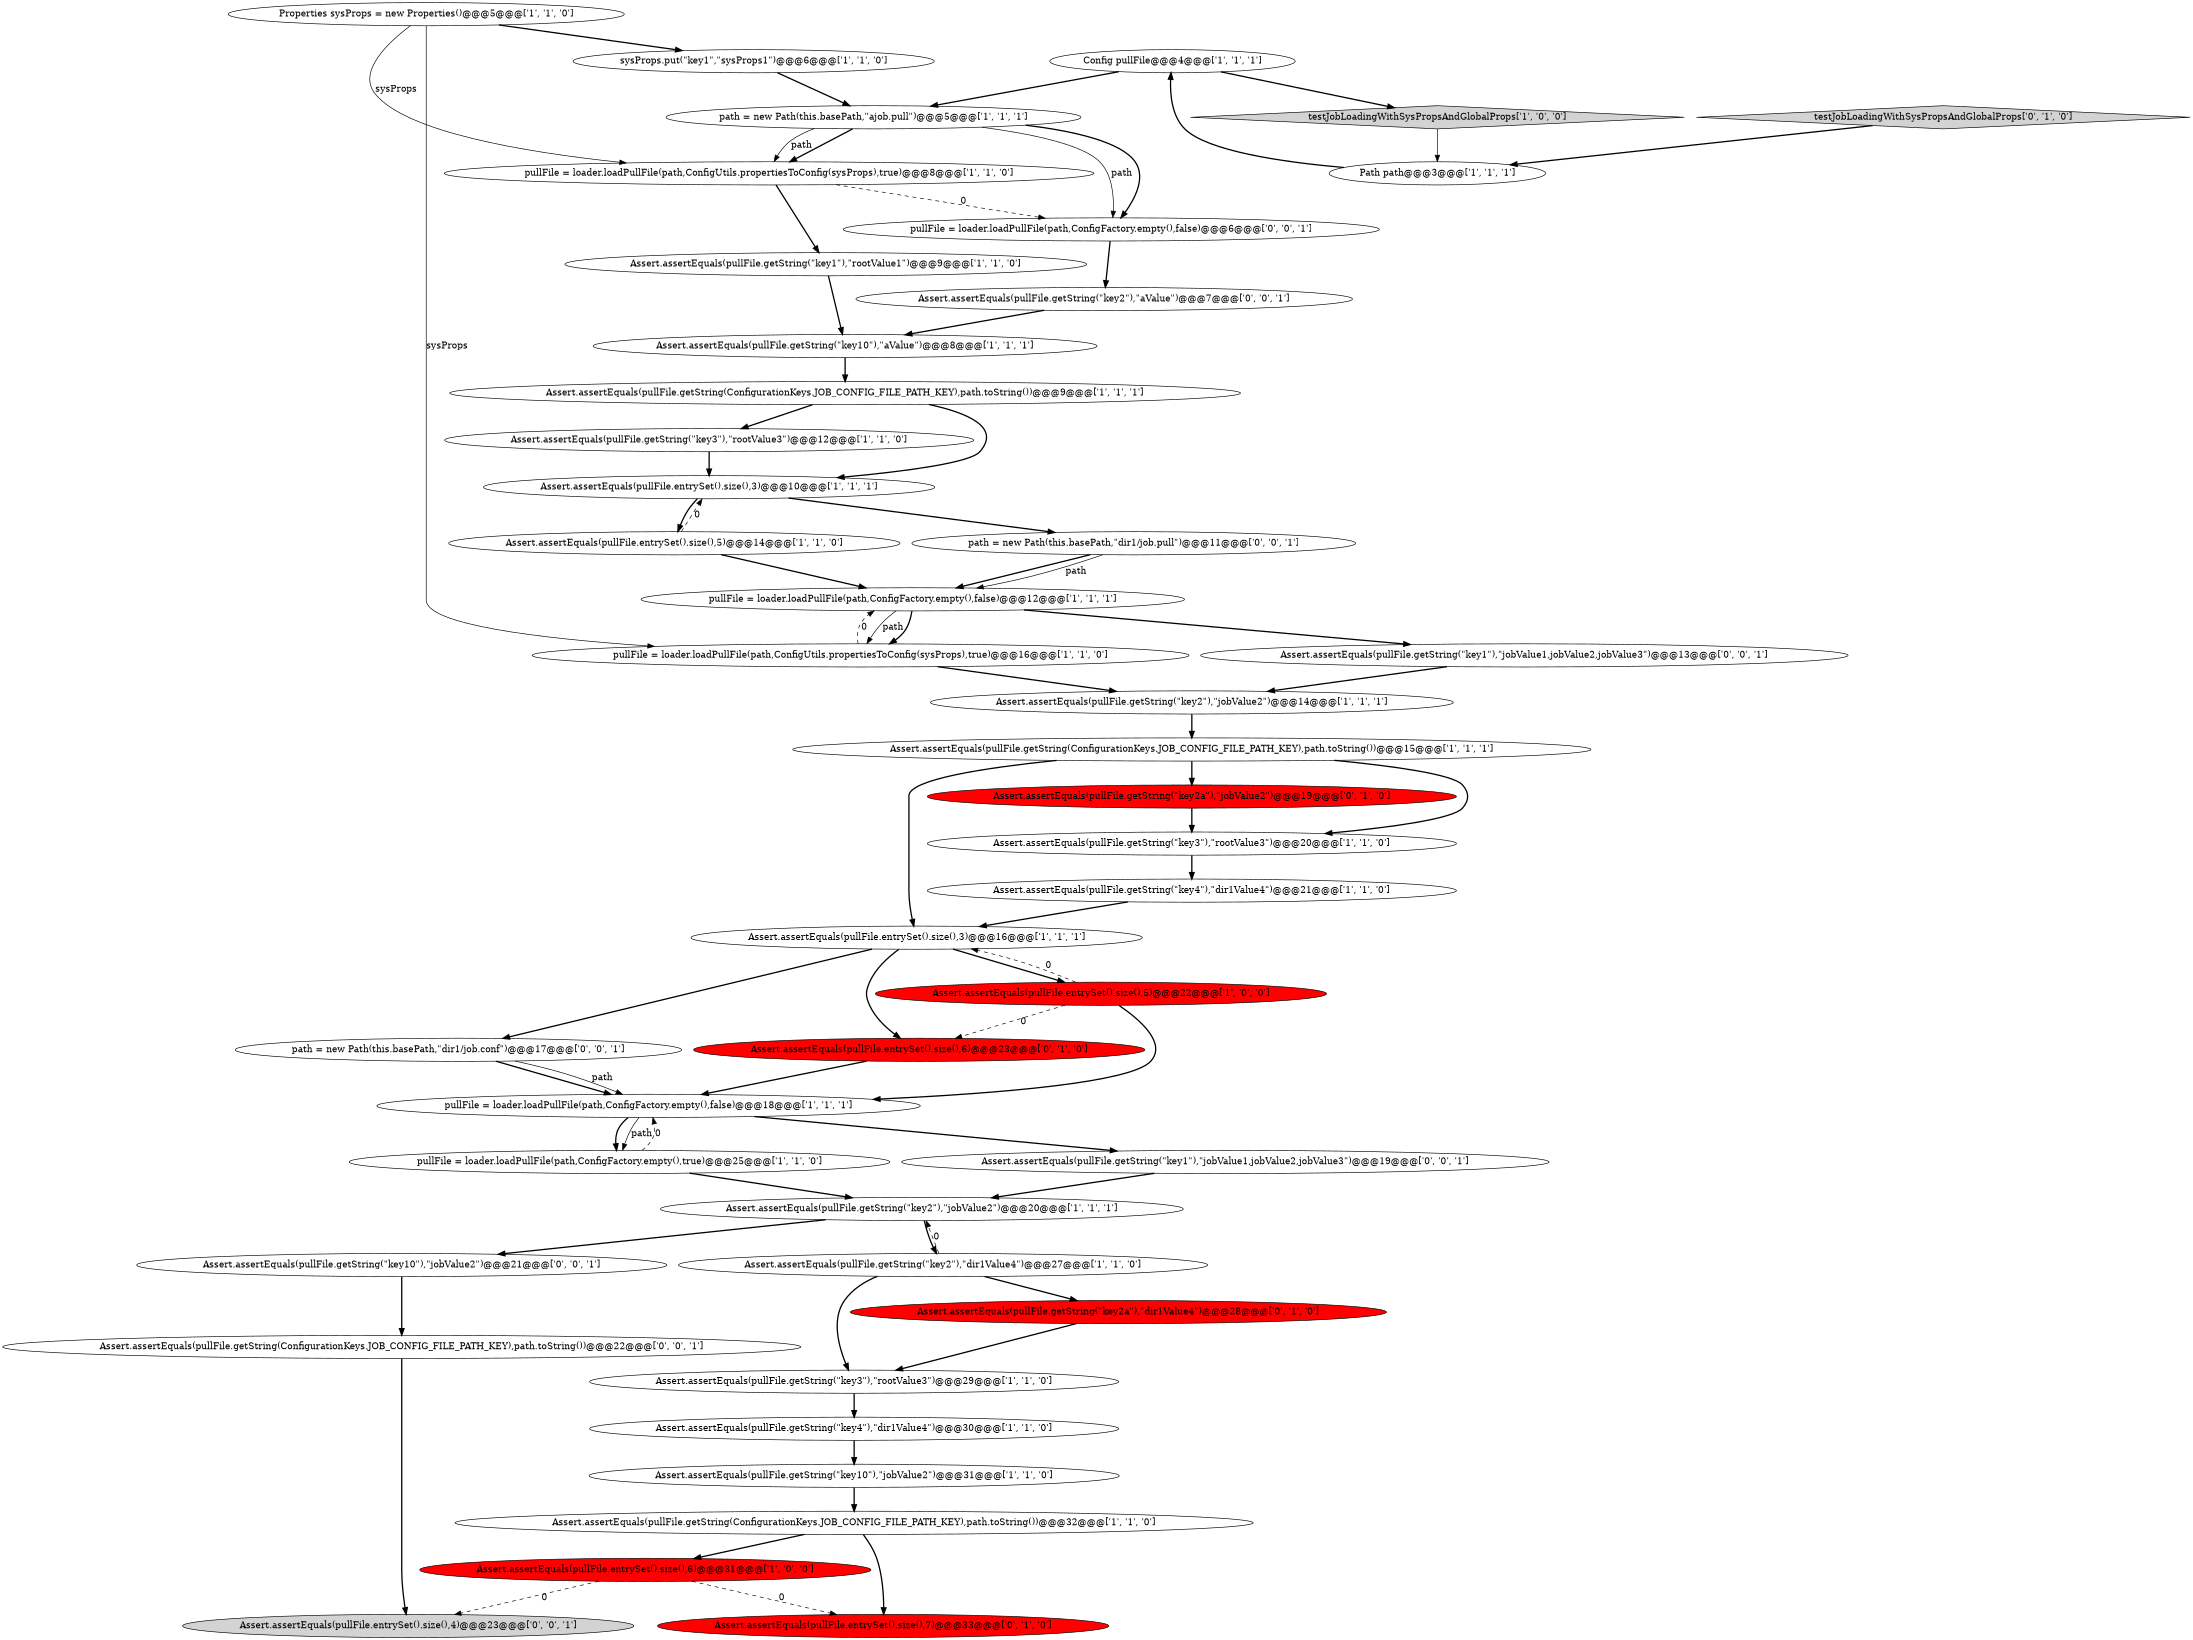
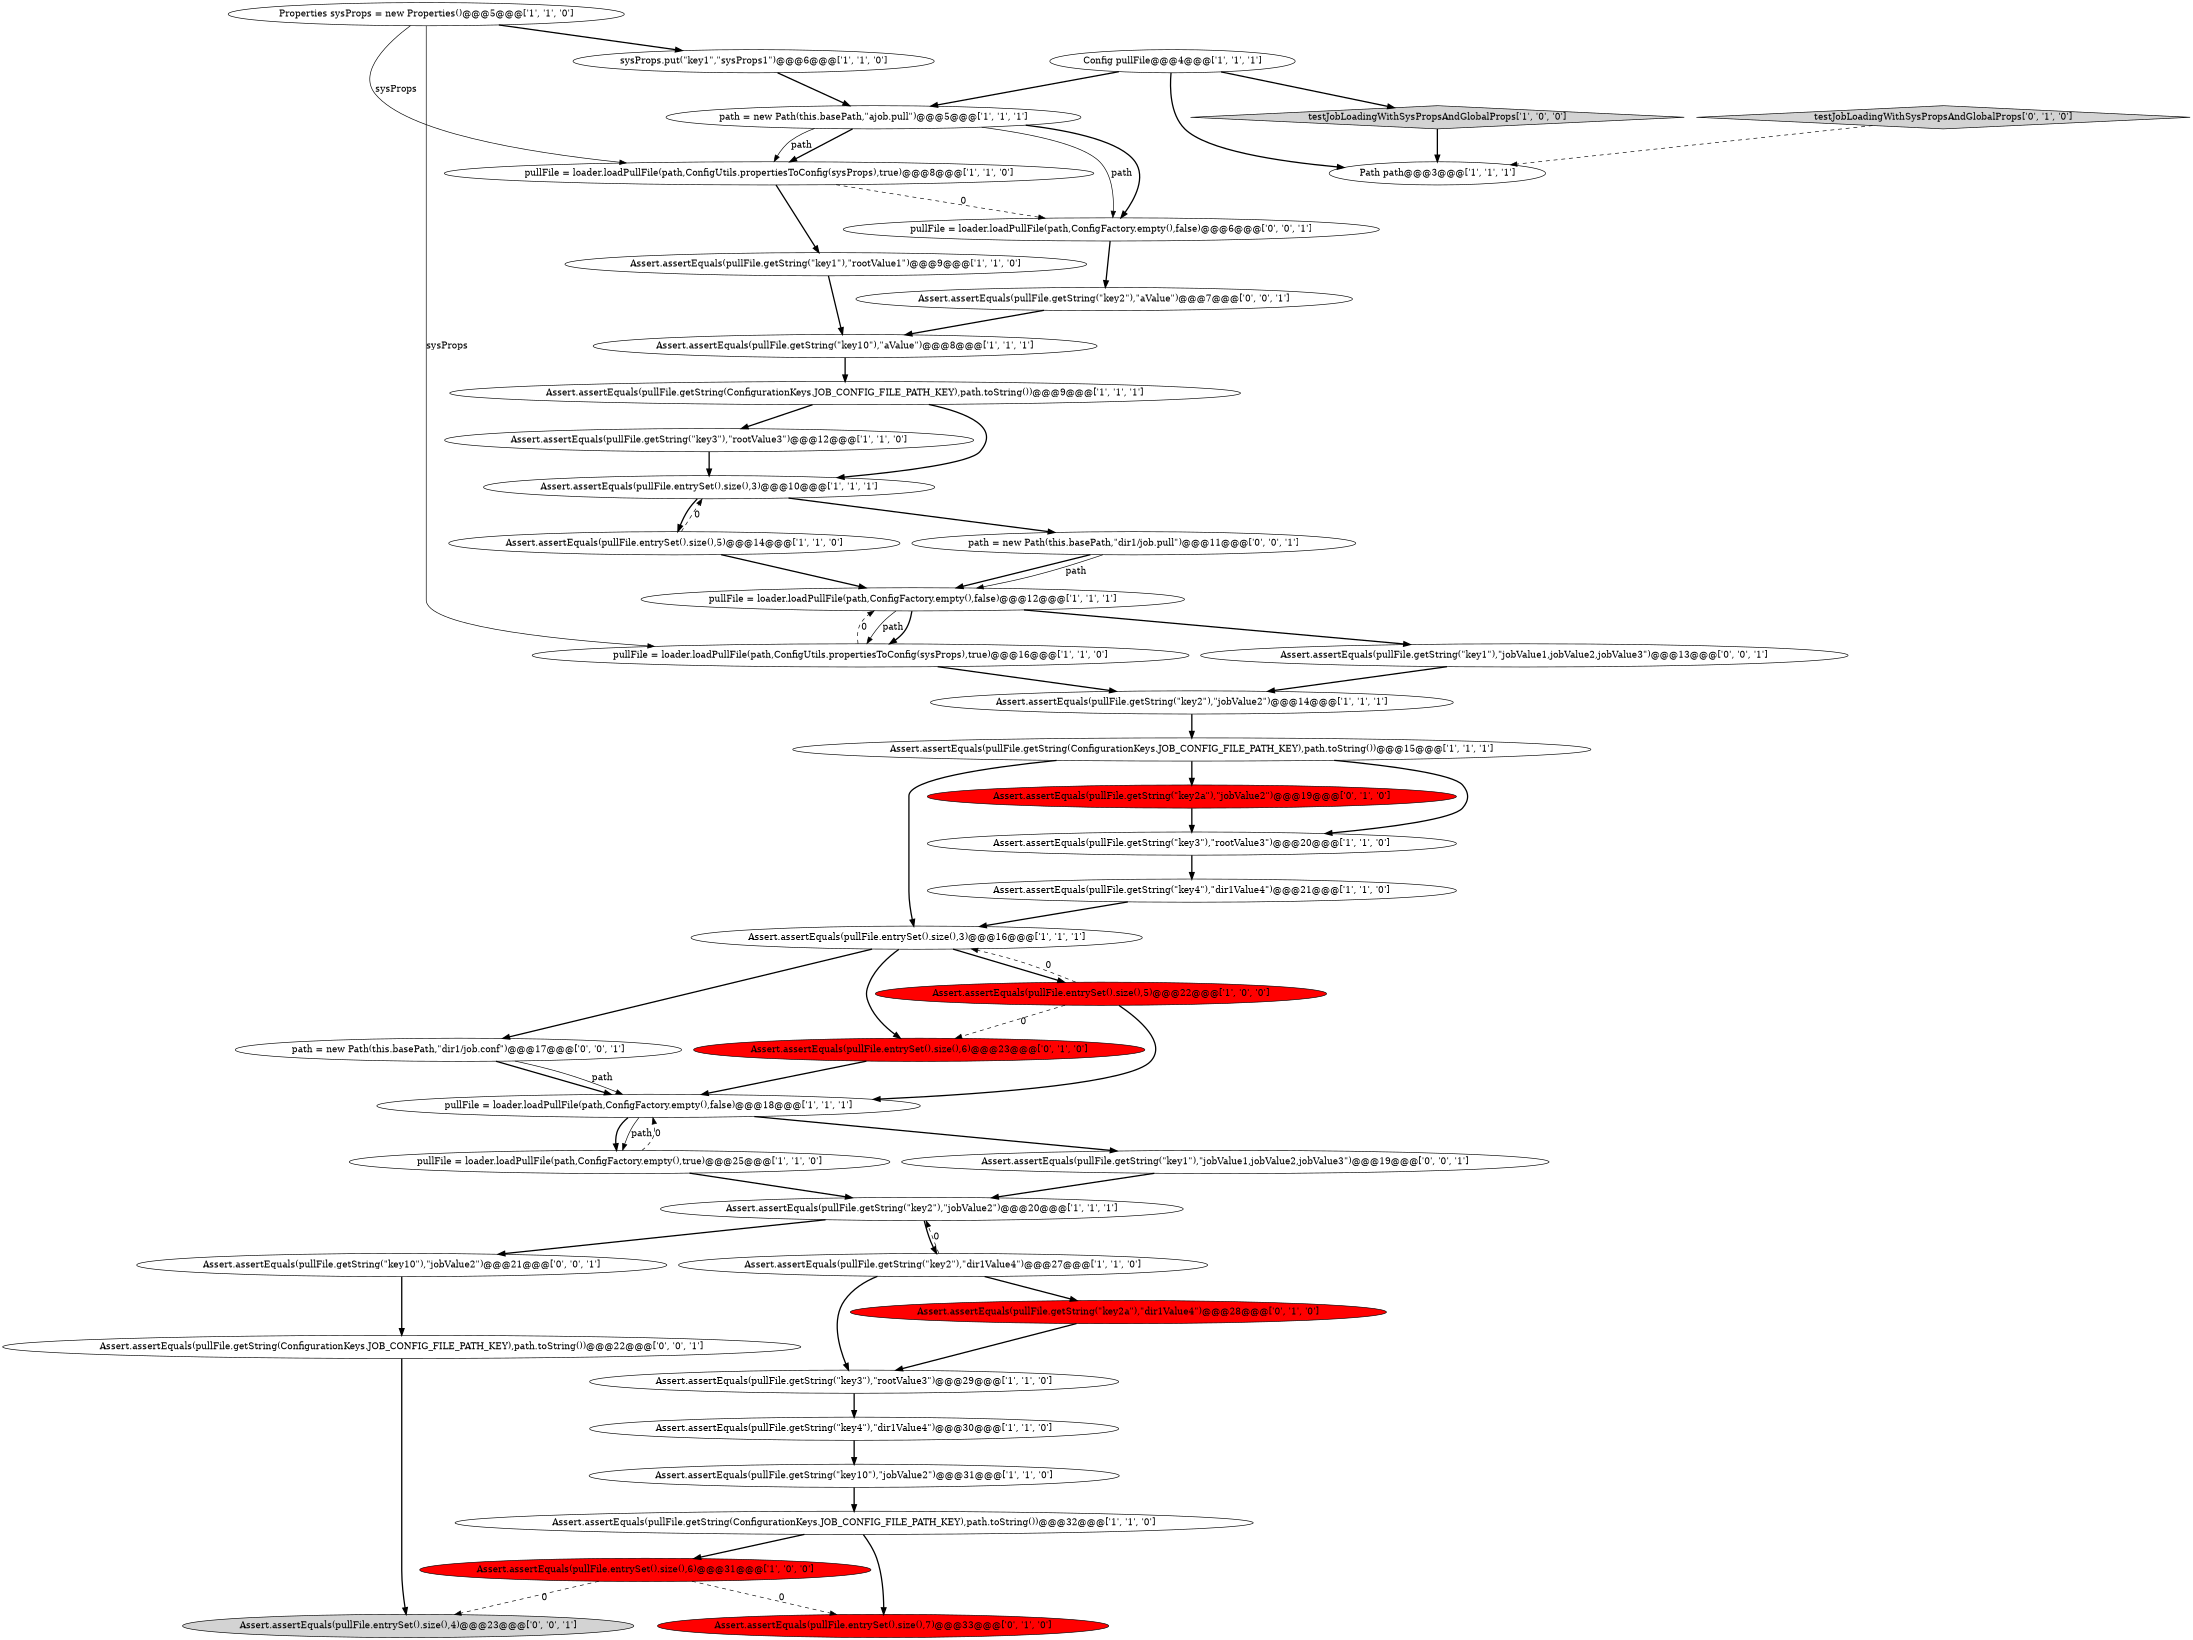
edge "testJobLoadingWithSysPropsAndGlobalProps['1', '0', '0']" -> "Path path@@@3@@@['1', '1', '1']": style solid -> bold
edge "testJobLoadingWithSysPropsAndGlobalProps['0', '1', '0']" -> "Path path@@@3@@@['1', '1', '1']": style bold -> dashed
edge "Path path@@@3@@@['1', '1', '1']" -> "Config pullFile@@@4@@@['1', '1', '1']": reversed
